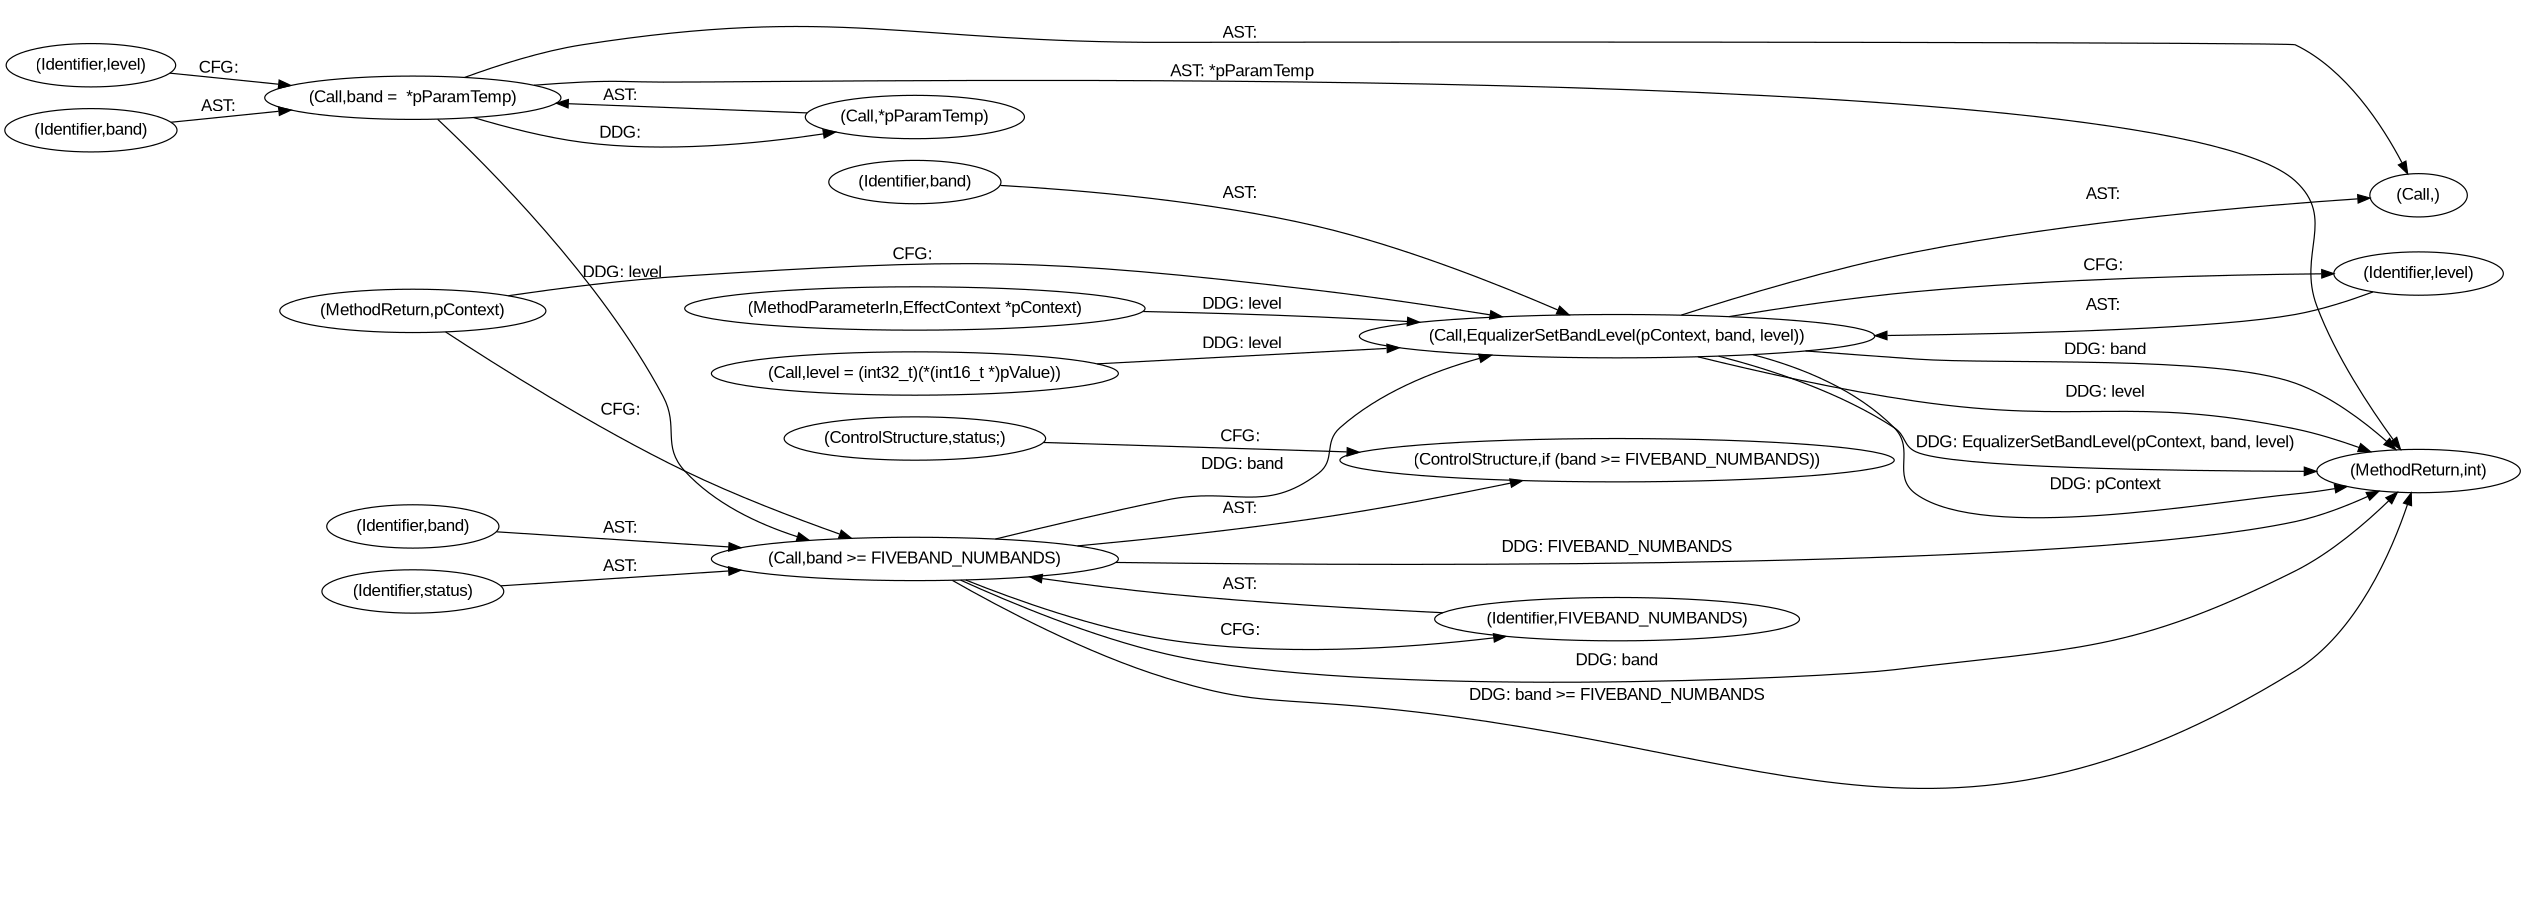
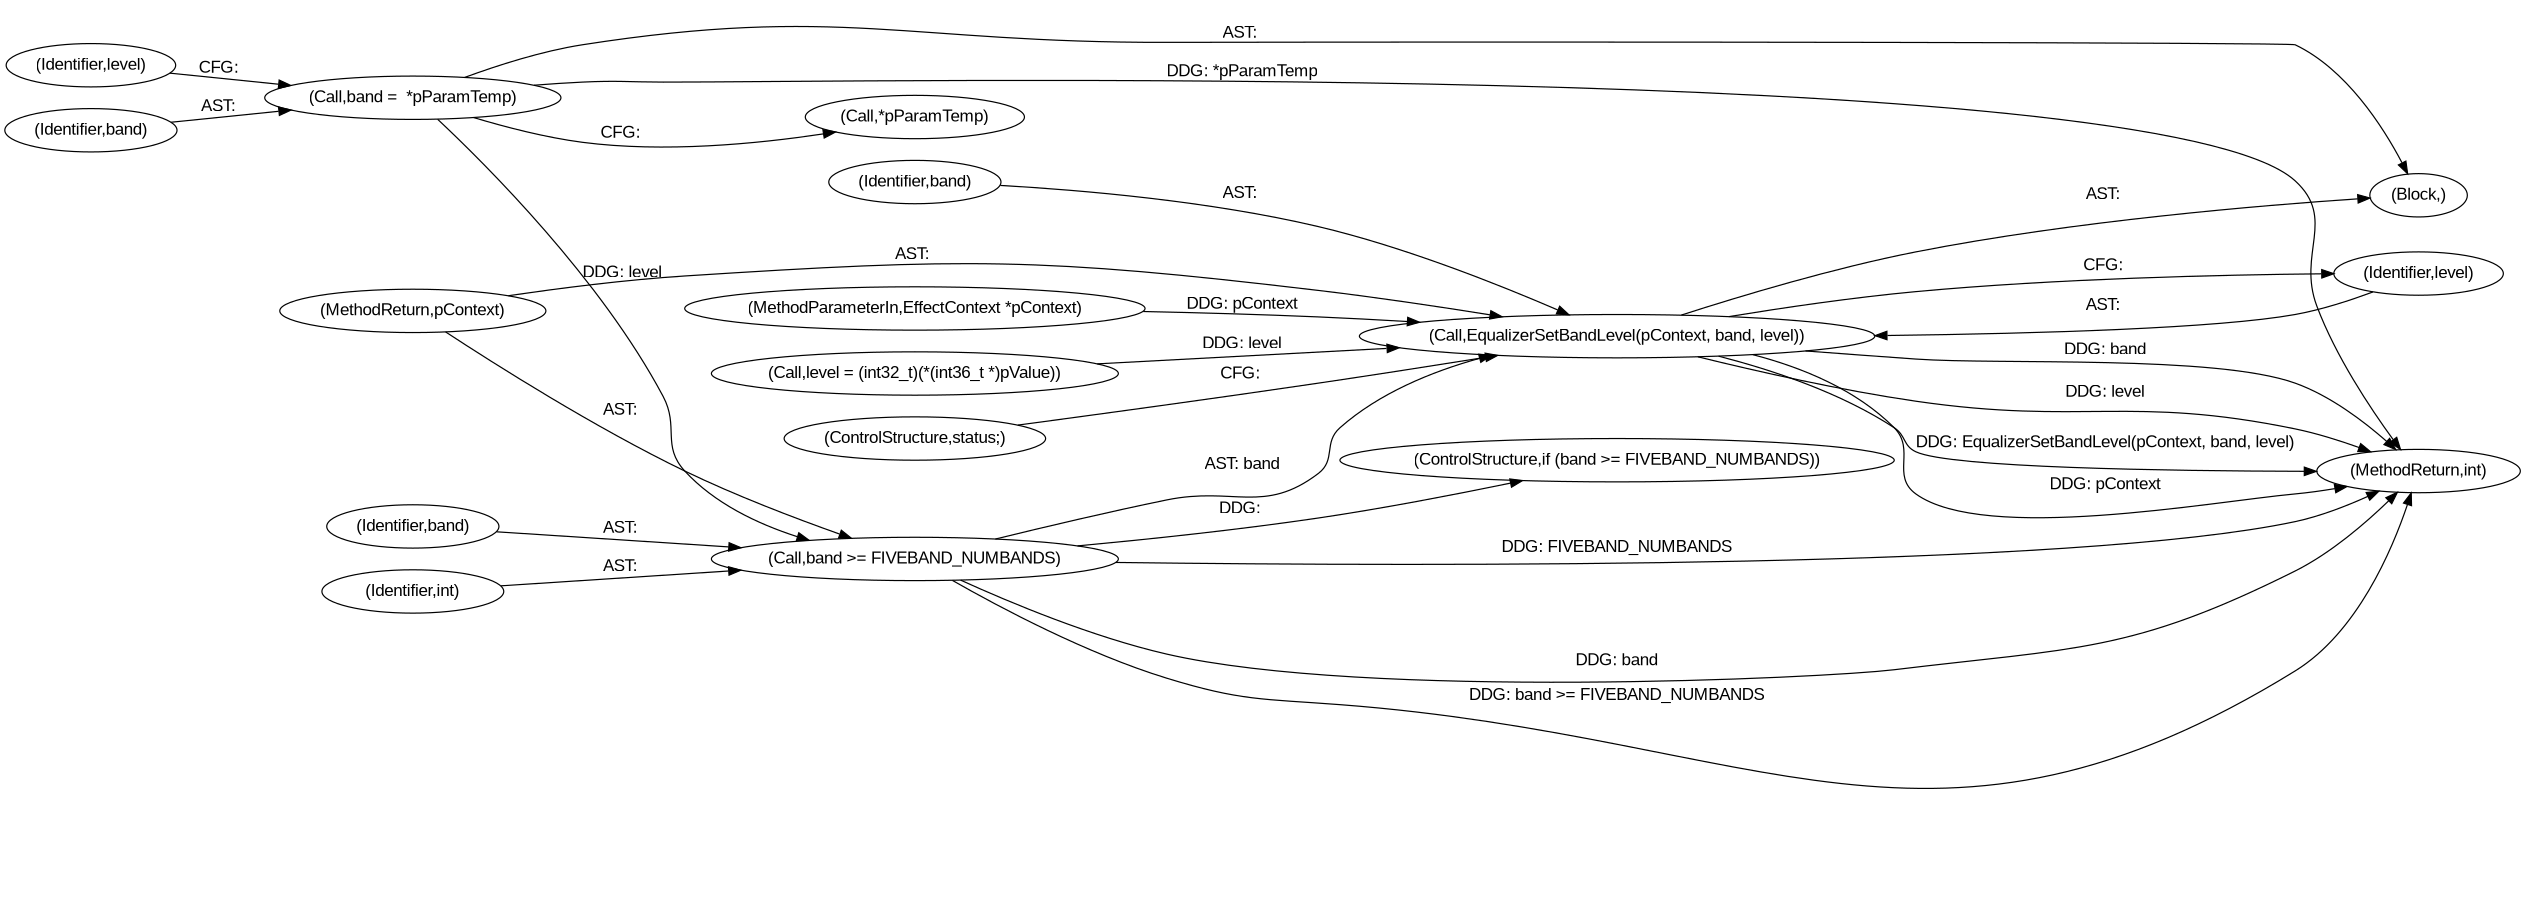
edge "(Call,band =  *pParamTemp)" -> "(MethodReturn,int)": label "AST: *pParamTemp" -> "DDG: *pParamTemp"
edge "(Call,*pParamTemp)" -> "(Call,band =  *pParamTemp)": removed, label "AST:"
edge "(Call,band =  *pParamTemp)" -> "(Call,*pParamTemp)": label "DDG: " -> "CFG: "
node "(Call,)": label "(Call,)" -> "(Block,)"
edge "(MethodReturn,pContext)" -> "(Call,EqualizerSetBandLevel(pContext, band, level))": label "CFG: " -> "AST: "
edge "(MethodParameterIn,EffectContext *pContext)" -> "(Call,EqualizerSetBandLevel(pContext, band, level))": label "DDG: level" -> "DDG: pContext"
node "(Call,level = (int32_t)(*(int16_t *)pValue))": label "(Call,level = (int32_t)(*(int16_t *)pValue))" -> "(Call,level = (int32_t)(*(int36_t *)pValue))"
edge "(MethodReturn,pContext)" -> "(Call,band >= FIVEBAND_NUMBANDS)": label "CFG: " -> "AST: "
edge "(ControlStructure,status;)" -> "(ControlStructure,if (band >= FIVEBAND_NUMBANDS))": now "(ControlStructure,status;)" -> "(Call,EqualizerSetBandLevel(pContext, band, level))"
edge "(Call,band >= FIVEBAND_NUMBANDS)" -> "(Call,EqualizerSetBandLevel(pContext, band, level))": label "DDG: band" -> "AST: band"
edge "(Call,band >= FIVEBAND_NUMBANDS)" -> "(ControlStructure,if (band >= FIVEBAND_NUMBANDS))": label "AST: " -> "DDG: "
node "(Identifier,status)": label "(Identifier,status)" -> "(Identifier,int)"
node "(Identifier,FIVEBAND_NUMBANDS)": removed
